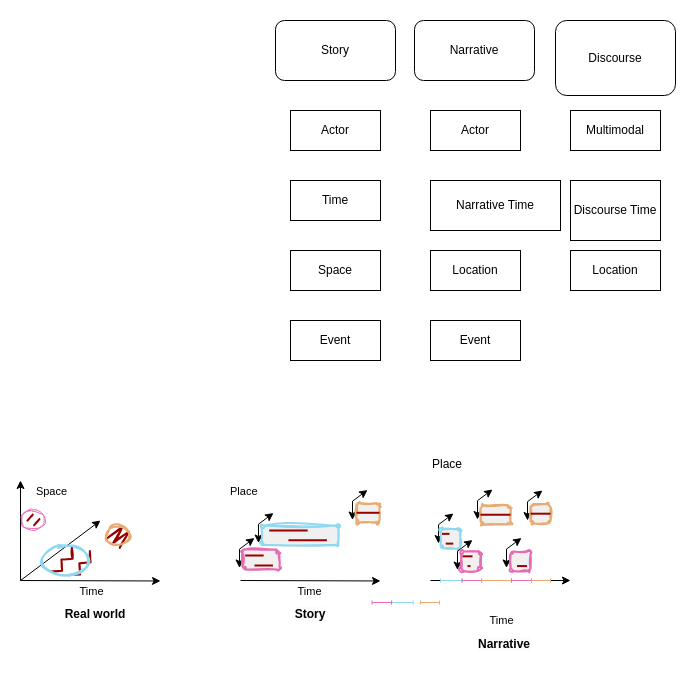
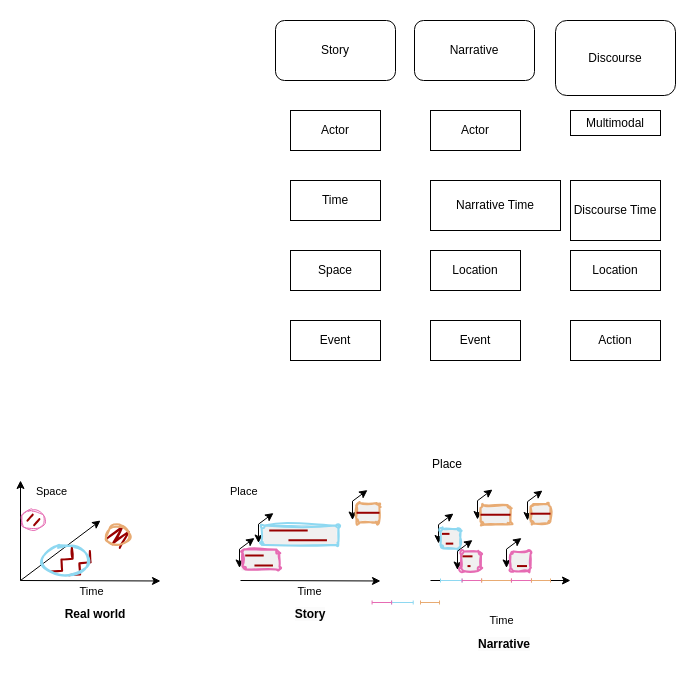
node "Multimodal": size 90x40 -> 90x25
node "Action": added
